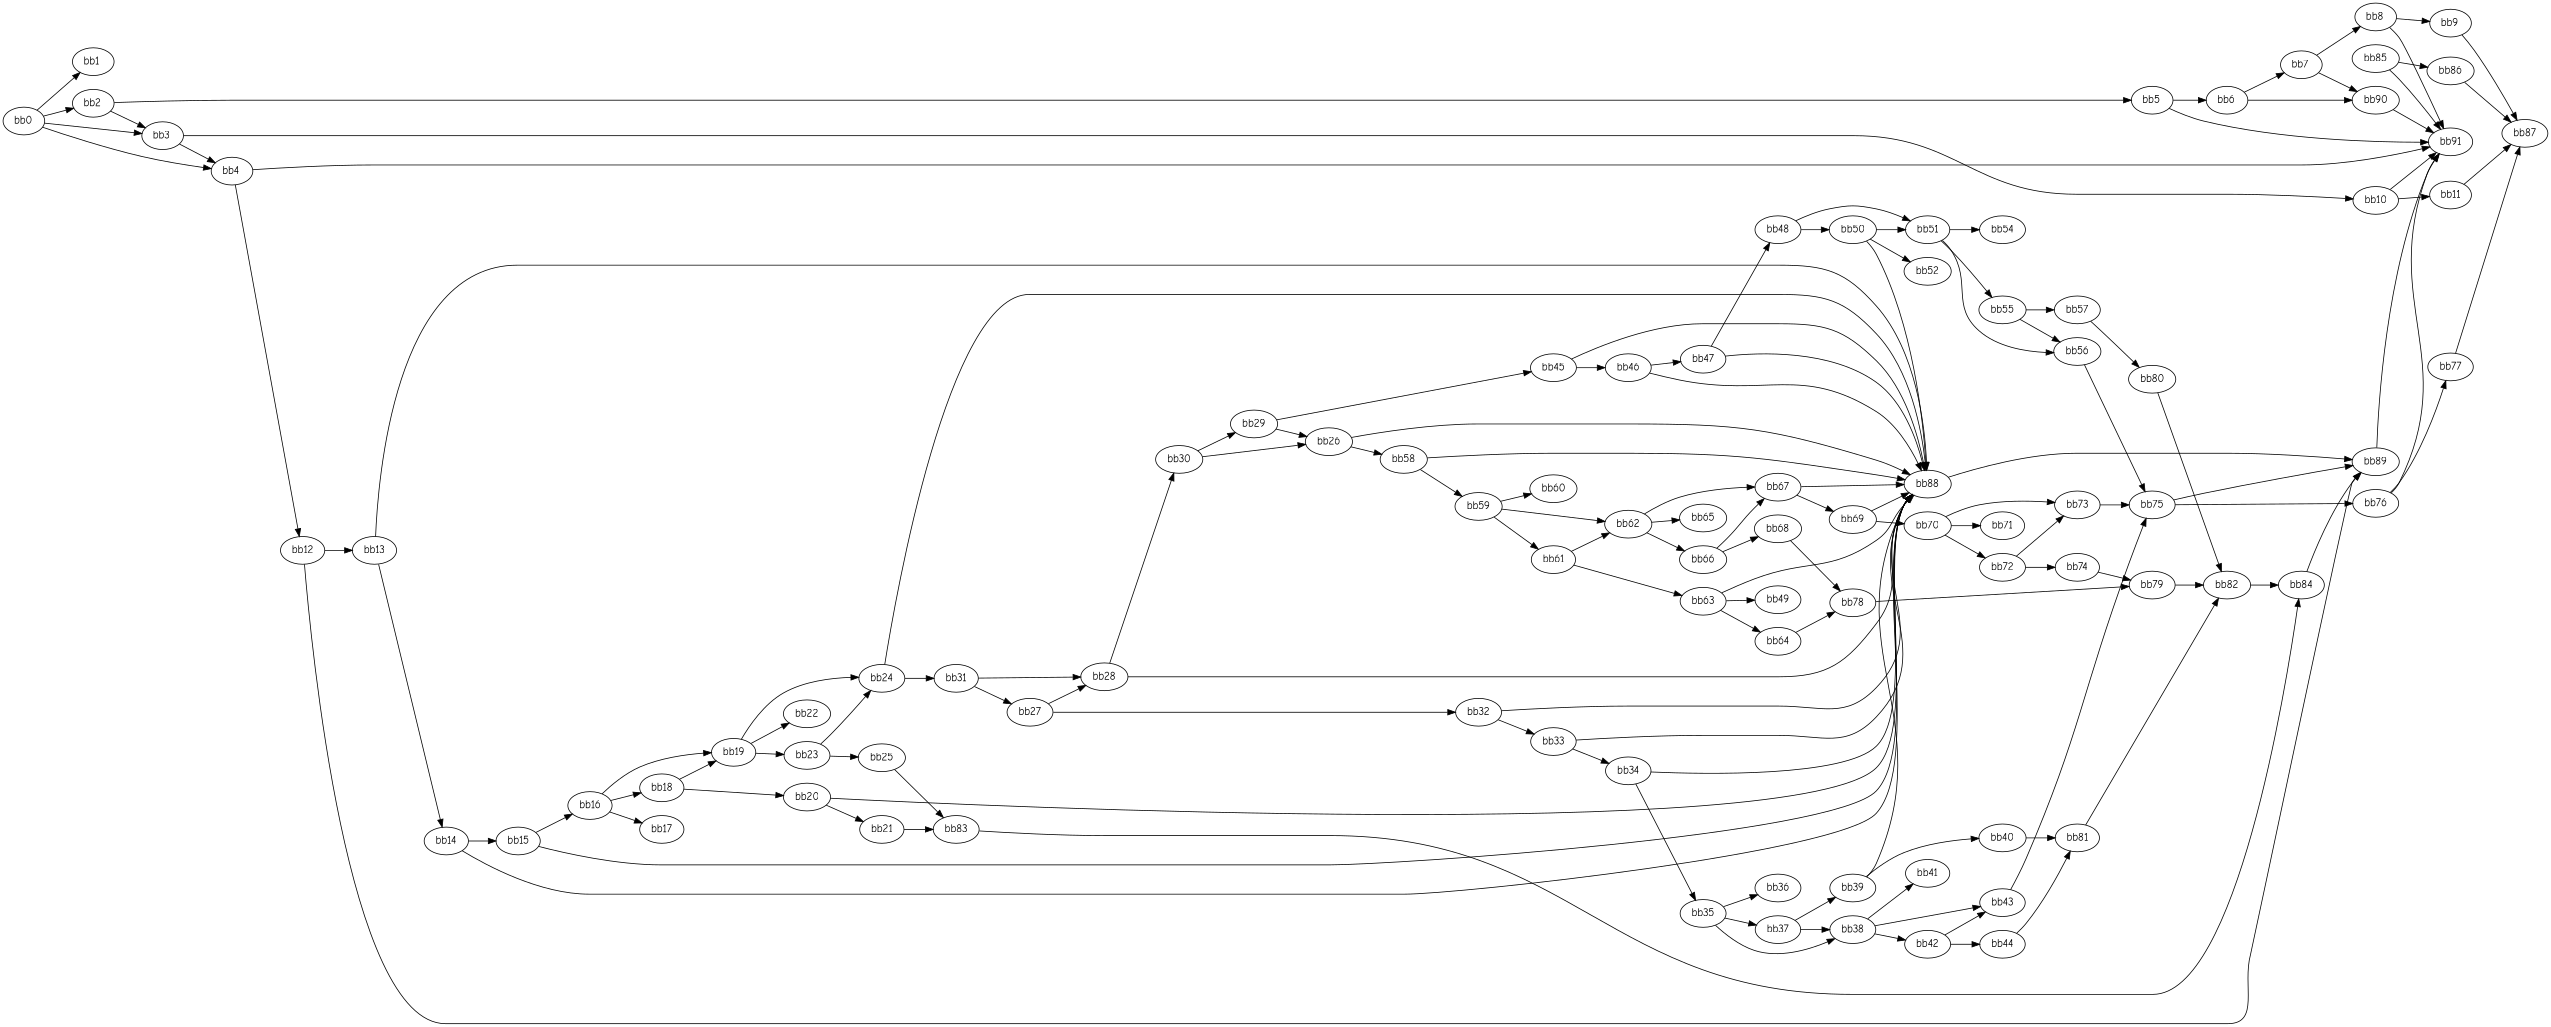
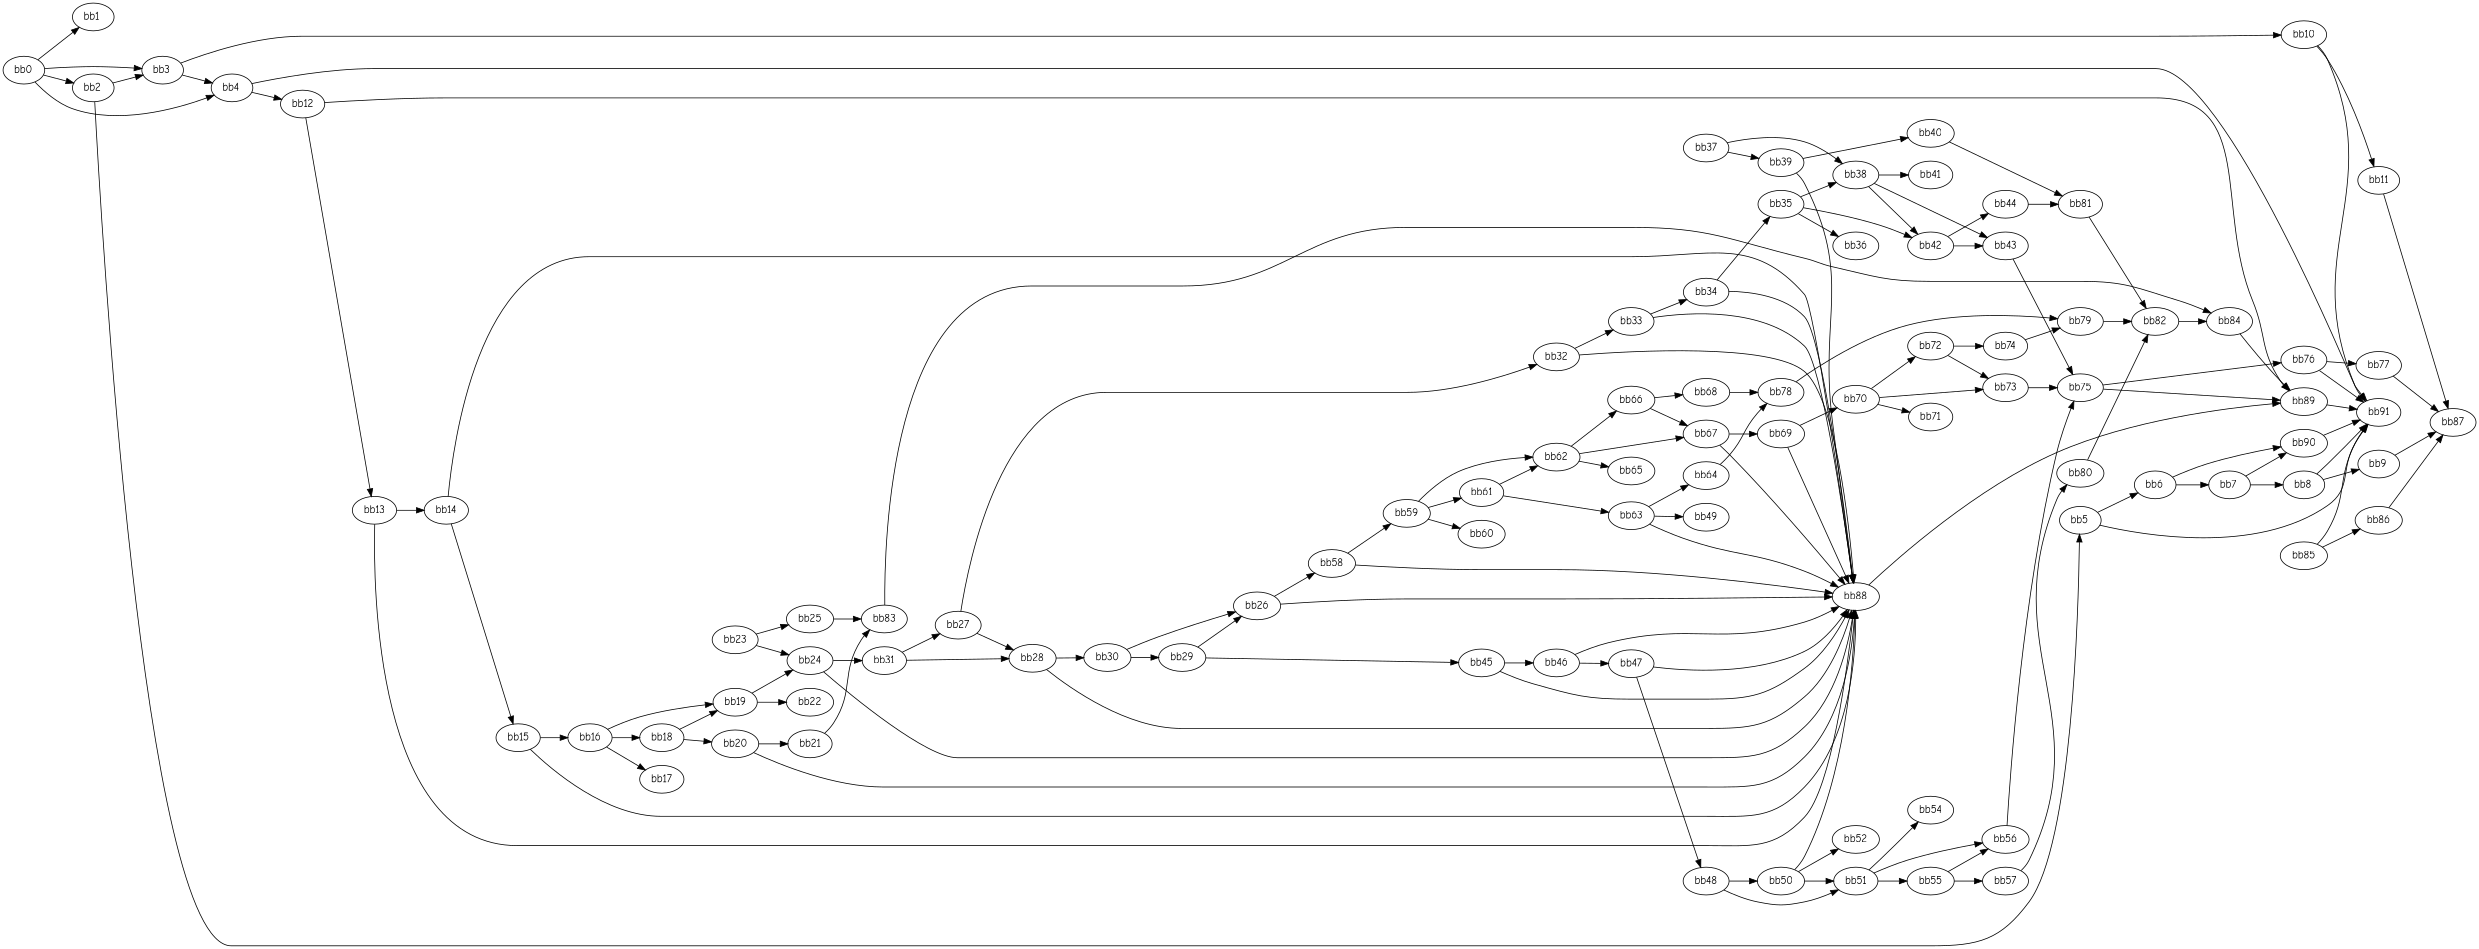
edge "bb19" -> "bb23": removed
edge "bb35" -> "bb37": now "bb35" -> "bb42"
